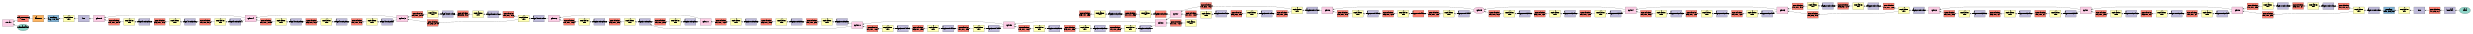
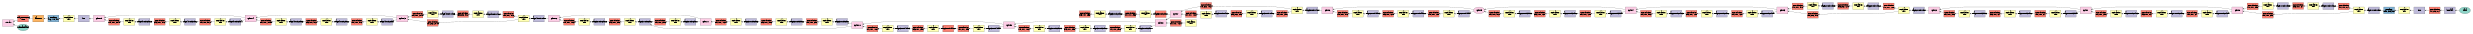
node "stage2_unit4_bn2": fillcolor #fb8072 -> #bebada
node "stage3_unit4_bn2": fillcolor #bebada -> #fb8072
